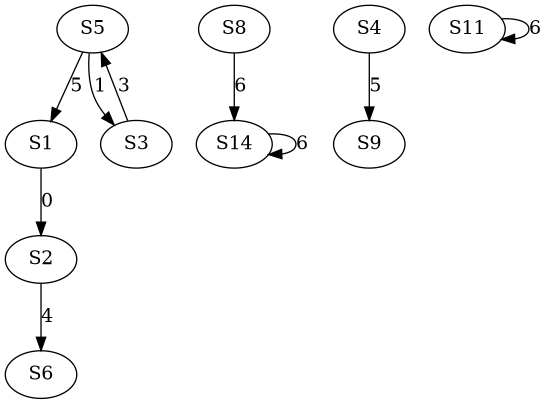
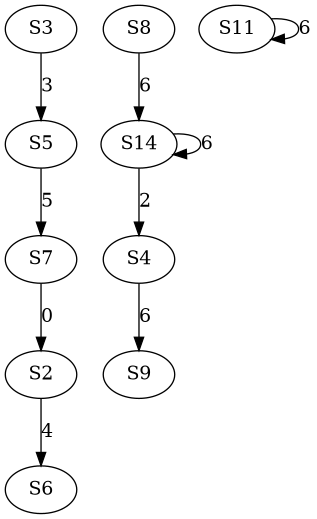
edge "S5" -> "S3": removed, label "1"
edge "S4" -> "S9": label "5" -> "6"
node "S1": label "S1" -> "S7"
edge "S14" -> "S4": added, label "2"
